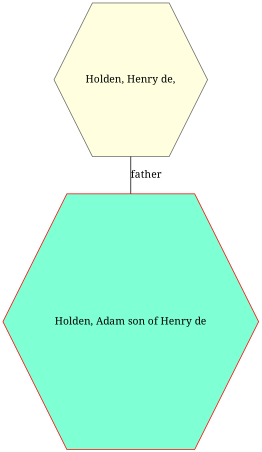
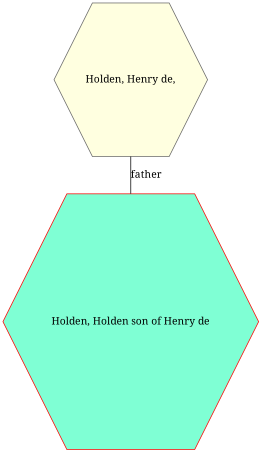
node "Holden, Adam son of Henry de": label "Holden, Adam son of Henry de" -> "Holden, Holden son of Henry de"
